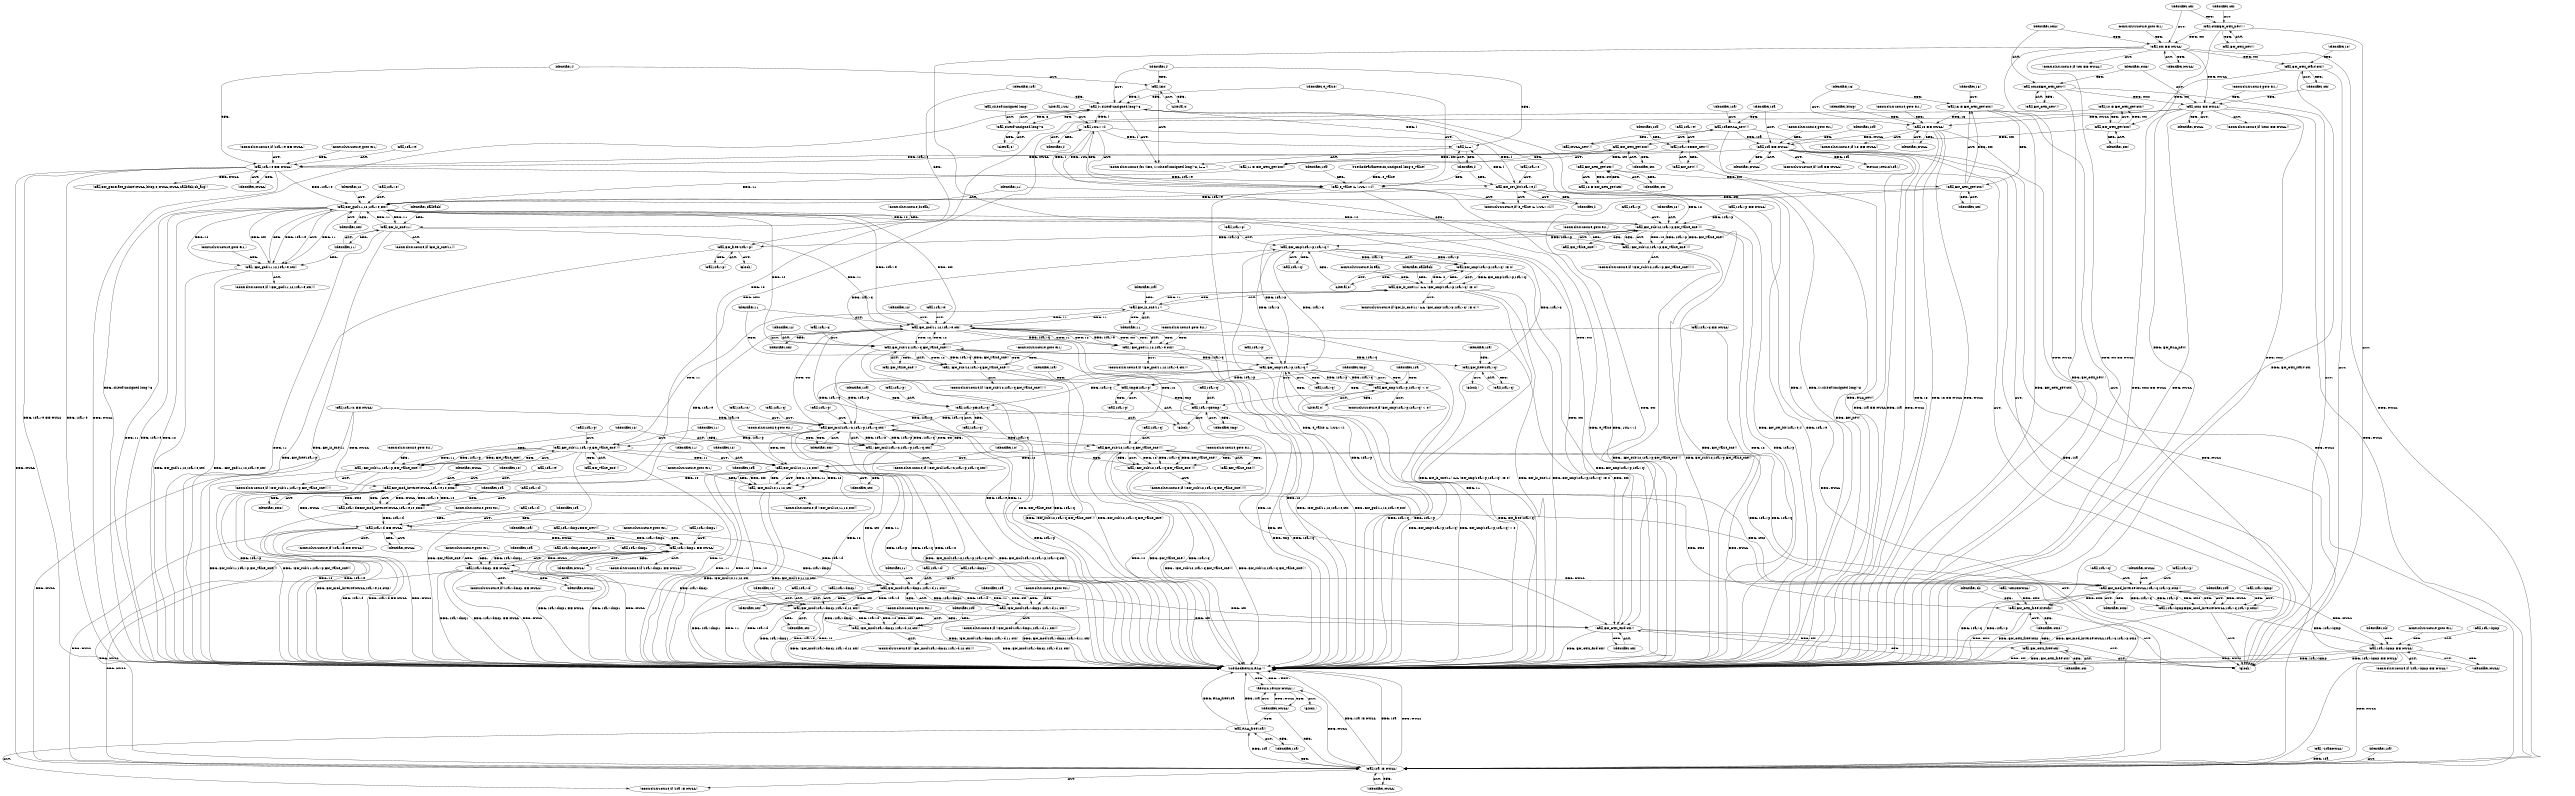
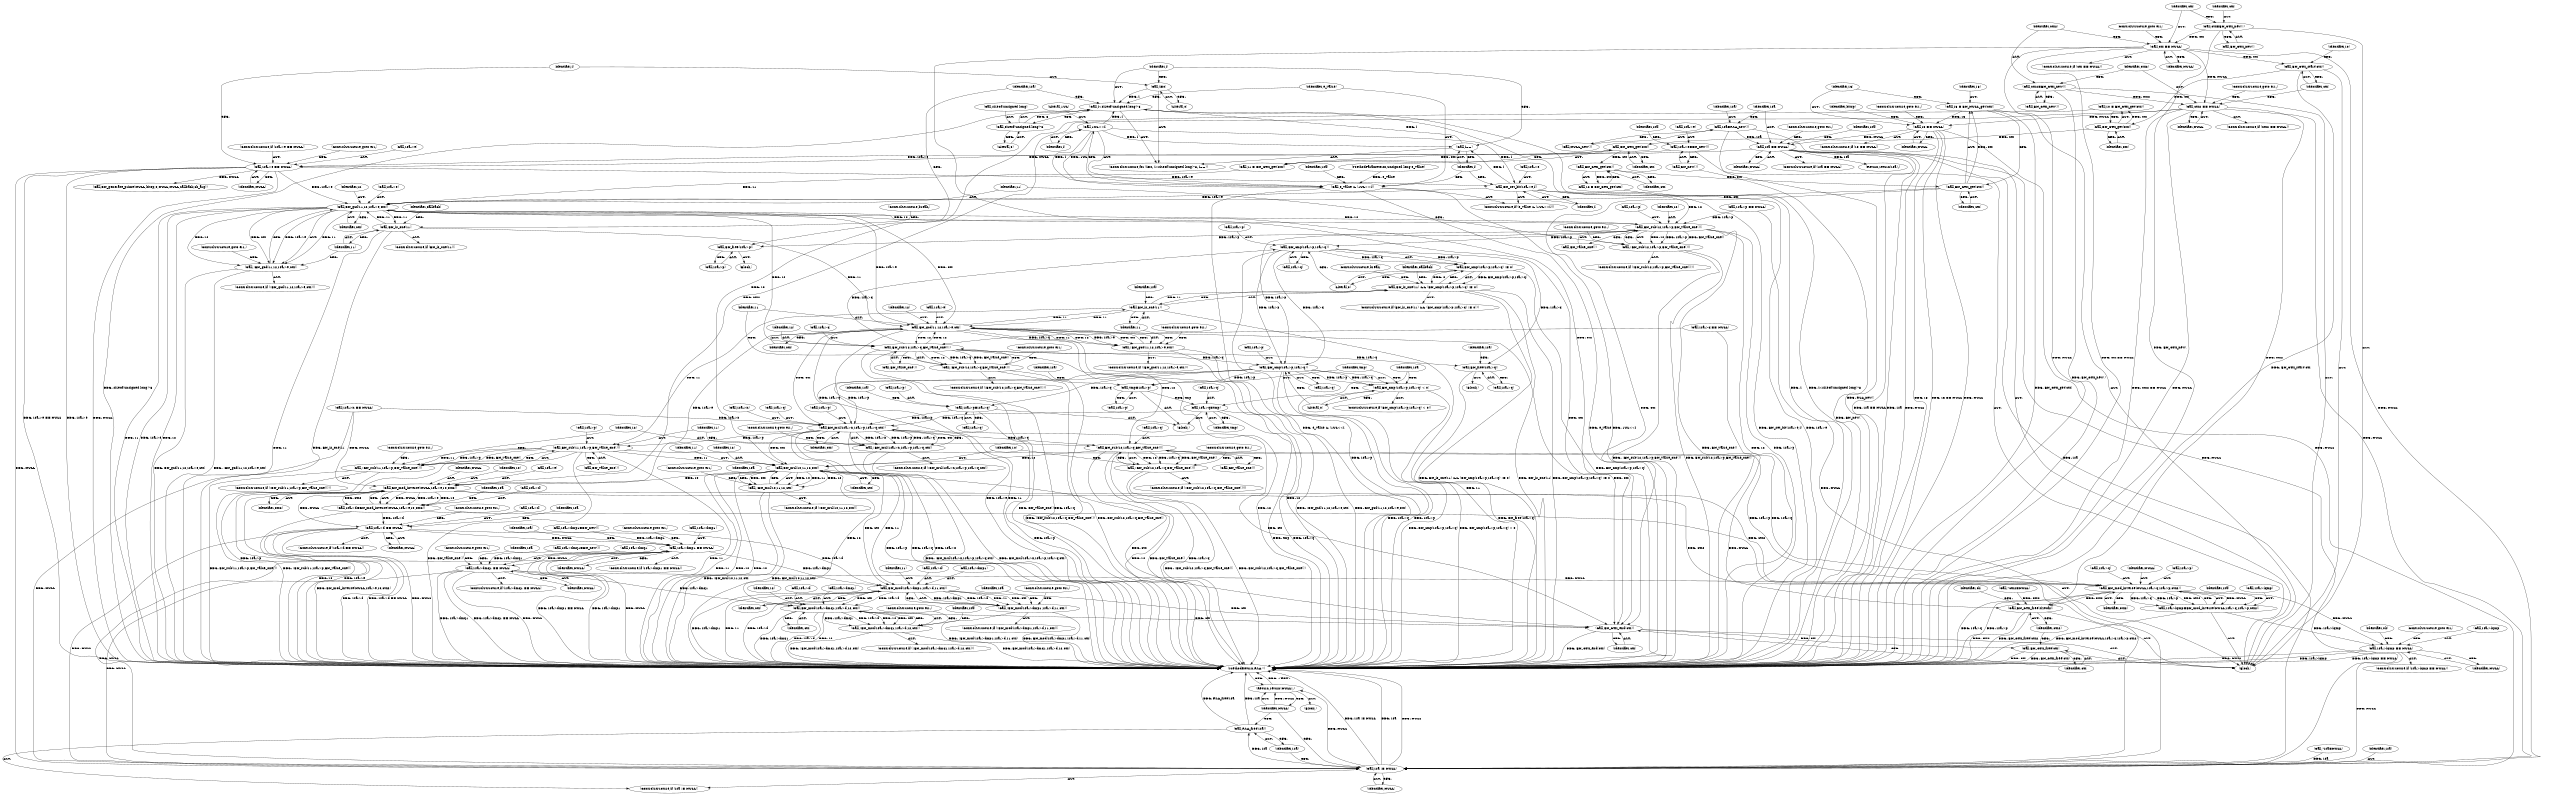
node "(Call,r3 = BN_CTX_get(ctx))": label "(Call,r3 = BN_CTX_get(ctx))" -> "(Call,r3 = BN_NULL_get(ctx))"
edge "(Call,i<sizeof(unsigned long)*8)" -> "(Call,1UL<<i)": reversed
edge "(Call,ctx=BN_CTX_new())" -> "(MethodReturn,RSA *)": label "DDG: BN_RSA_new()" -> "DDG: BN_CTX_new()"
edge "(Call,BN_mul(r0,r1,r2,ctx))" -> "(Call,BN_CTX_end(ctx))": added, label "DDG: ctx"
edge "(Call,BN_free(rsa->p))" -> "(MethodReturn,RSA *)": removed, label "DDG: BN_free(rsa->p)"
